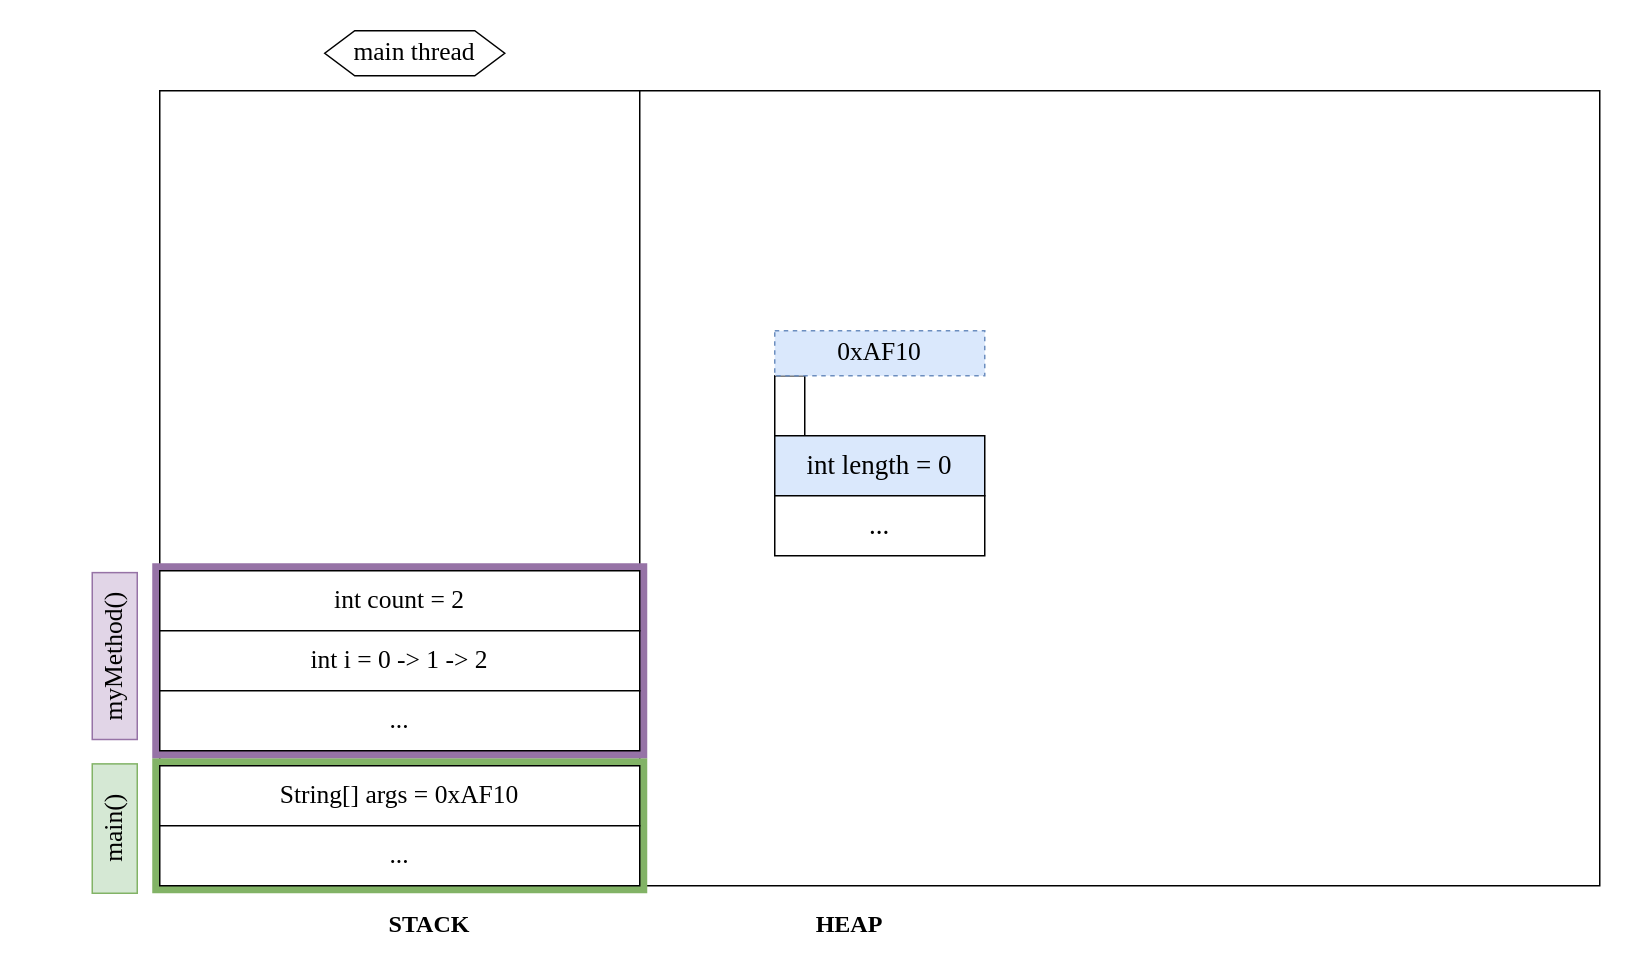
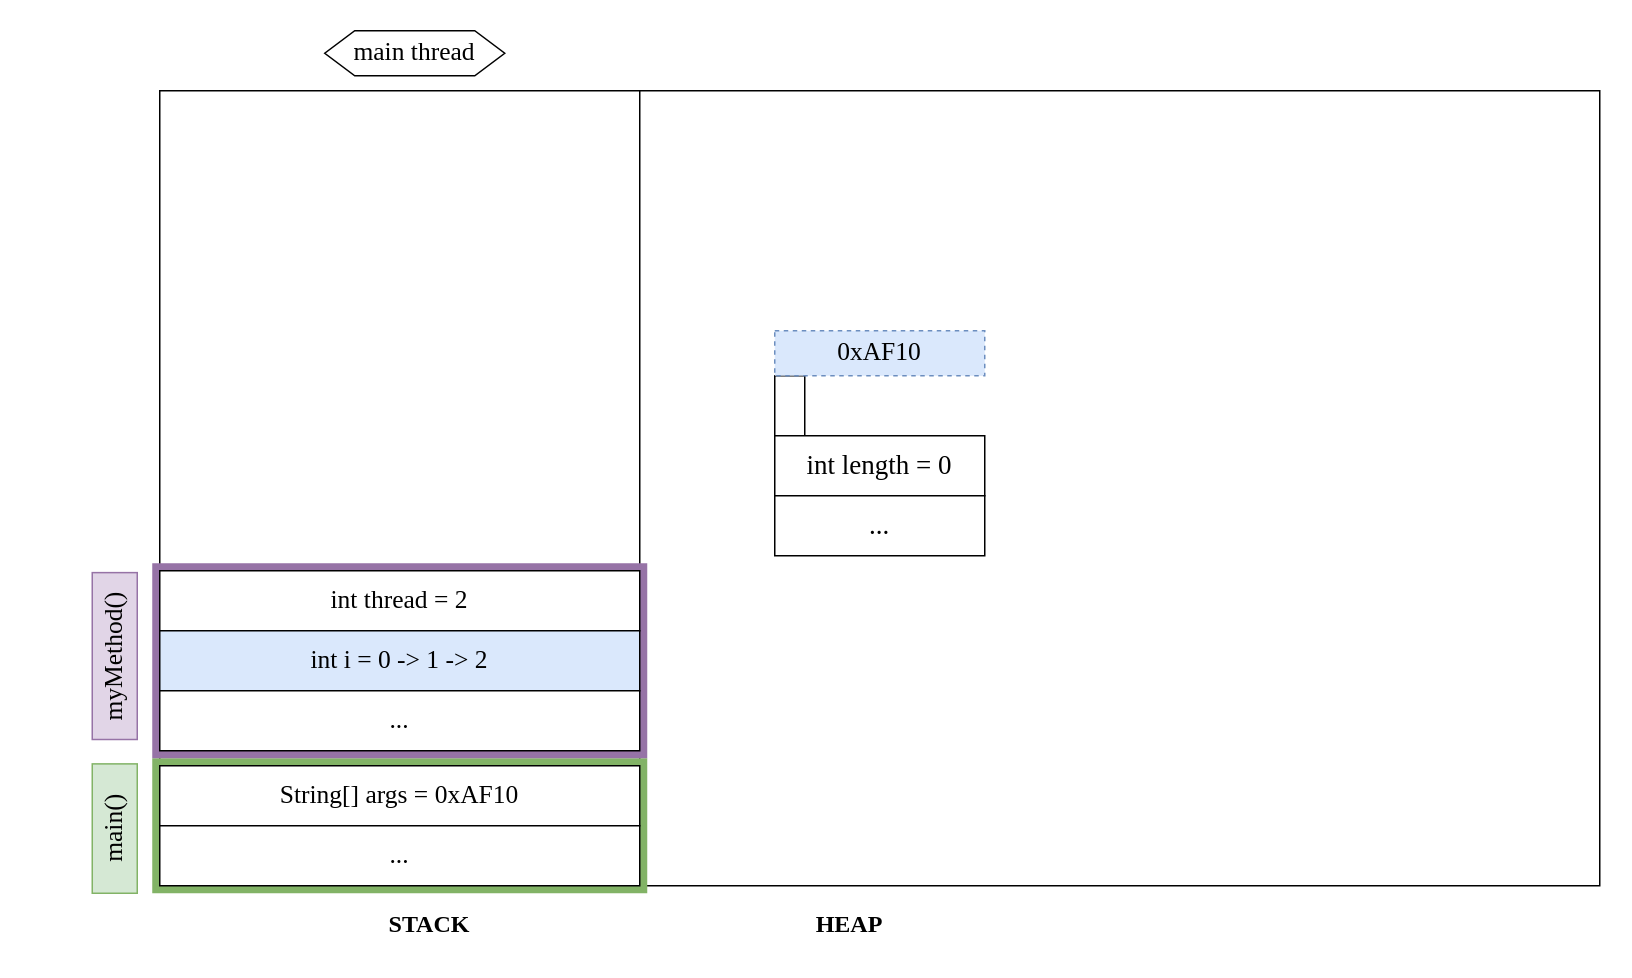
node "int length = 0": fillcolor #dae8fc -> #ffffff
node "int count = 2": label "int count = 2" -> "int thread = 2"
node "int i = 0 -> 1 -> 2": fillcolor #ffffff -> #dae8fc
